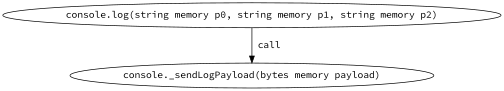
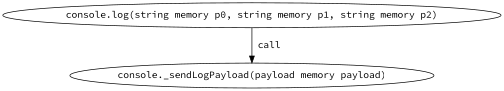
node "console._sendLogPayload(bytes memory payload)": label "console._sendLogPayload(bytes memory payload)" -> "console._sendLogPayload(payload memory payload)"
